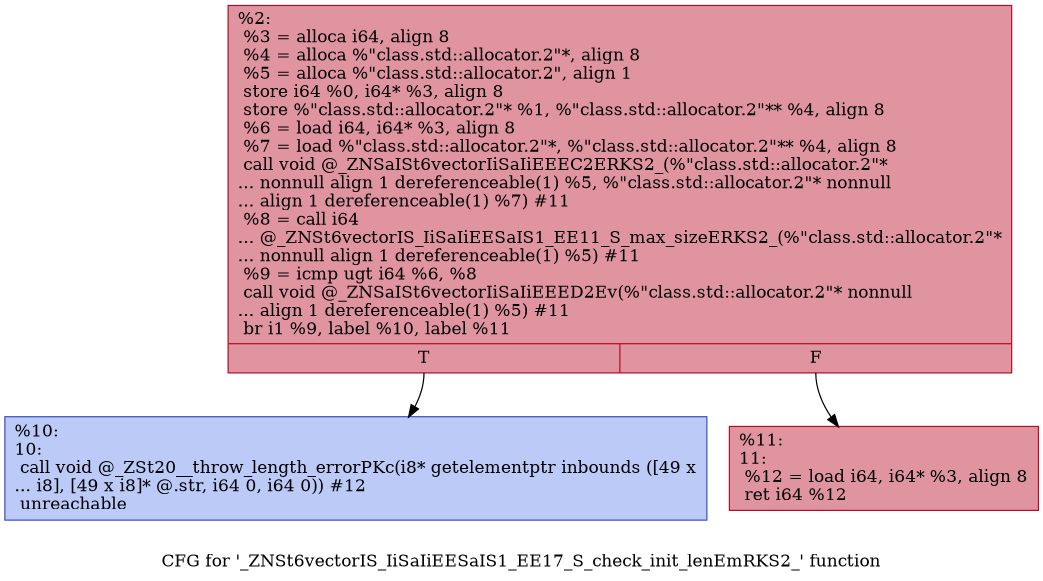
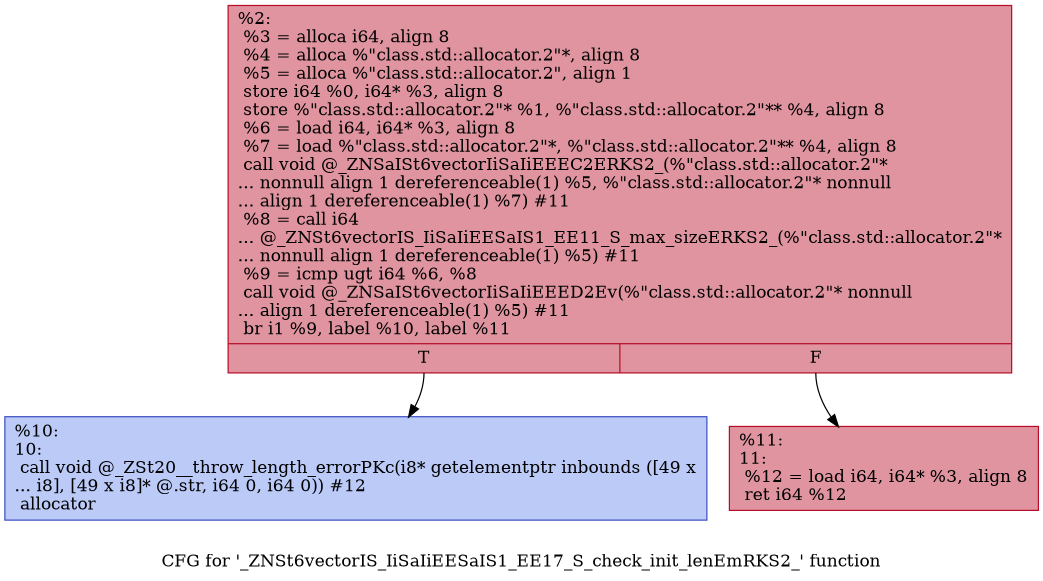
node "%10:": text "unreachable" -> "allocator"
